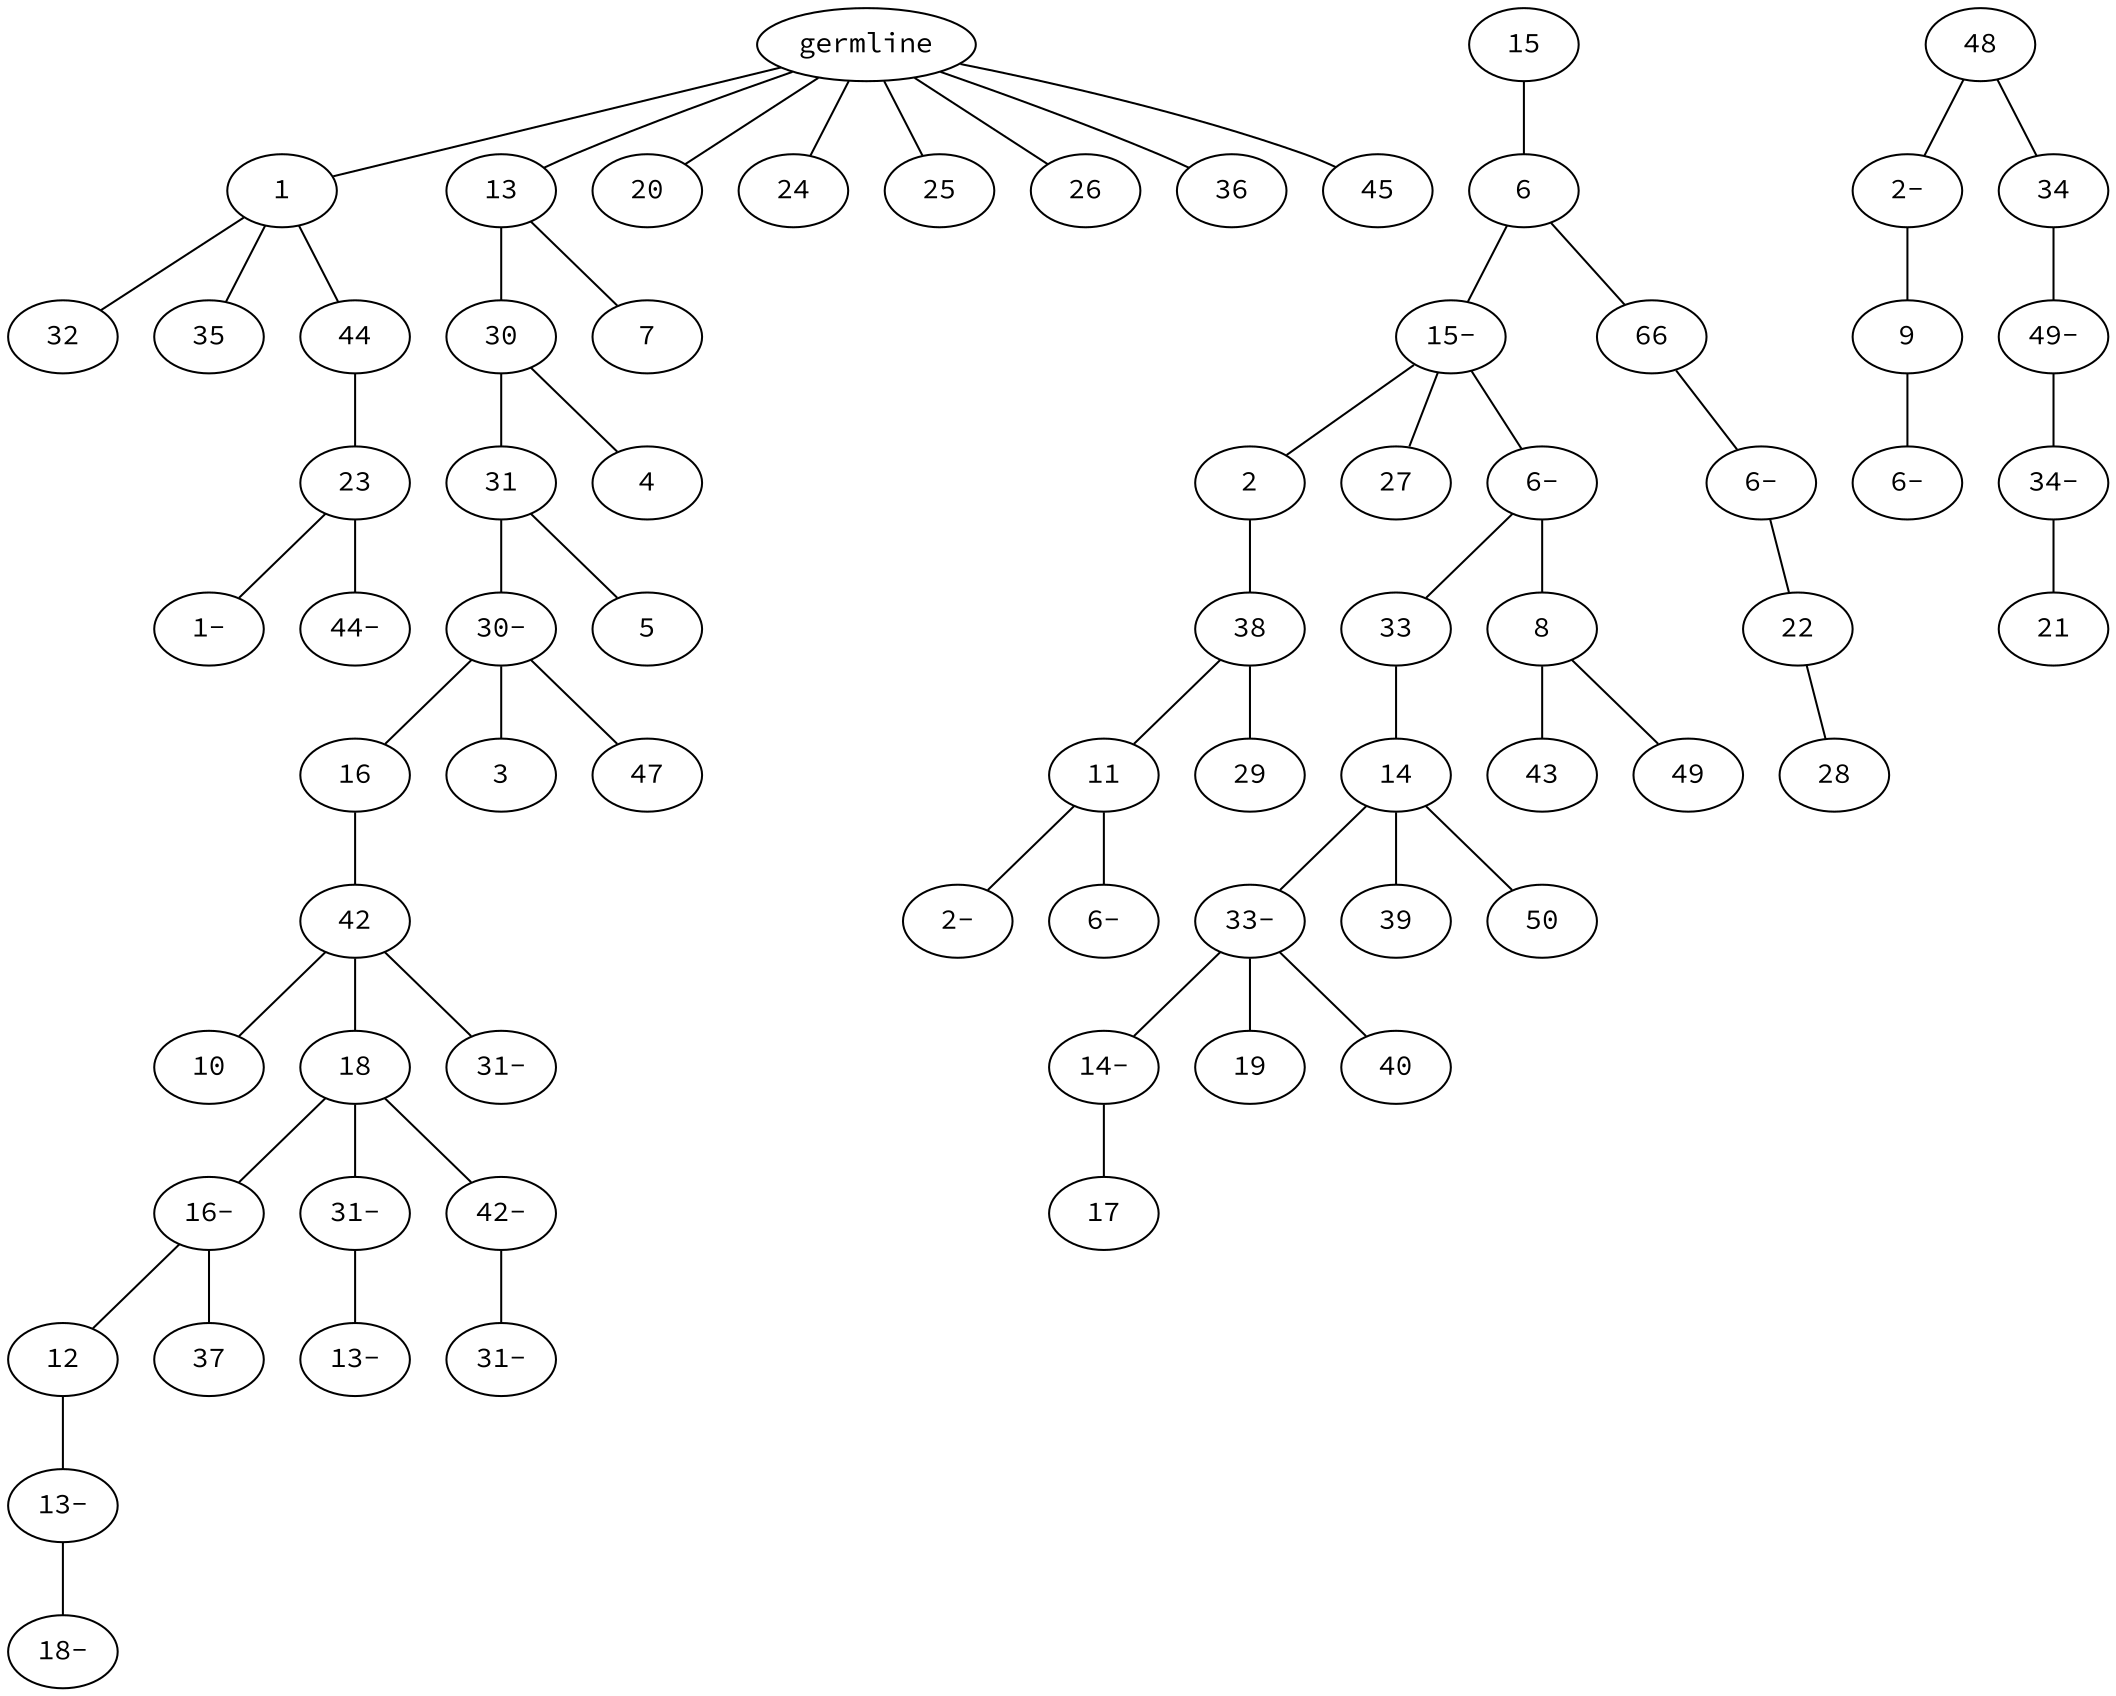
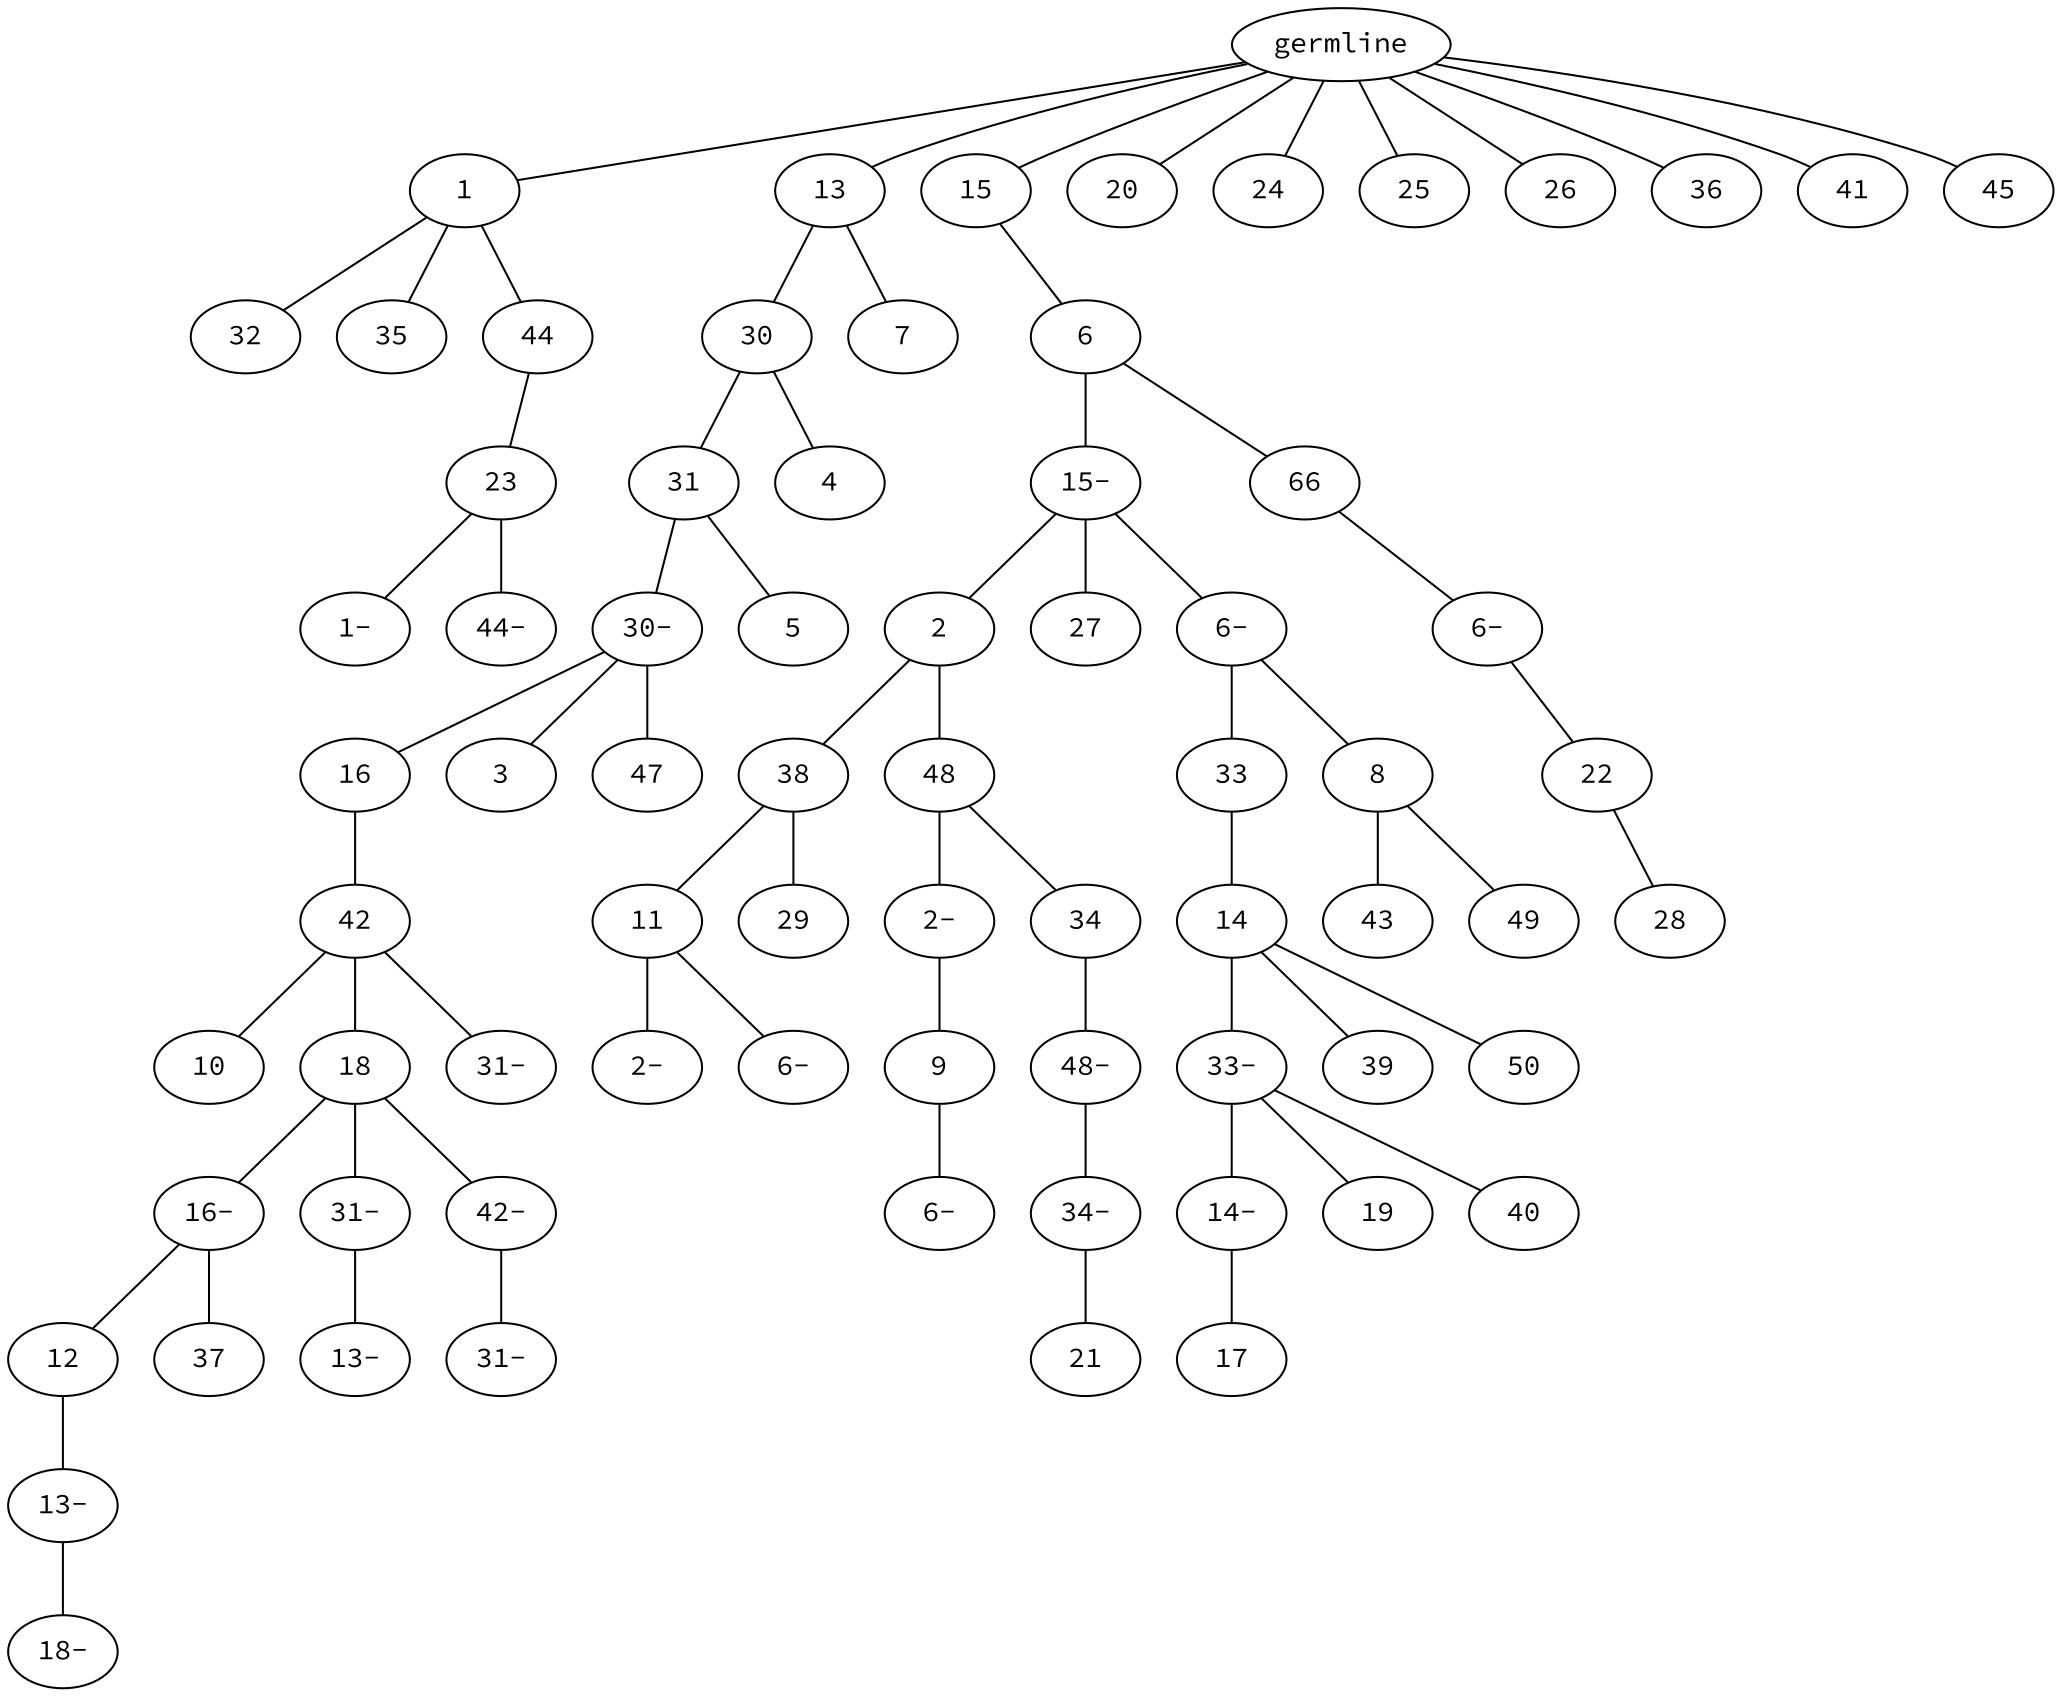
edge "germline" -- "15": added
node "41": added
node "49-": label "49-" -> "48-"
edge "2" -- "48": added
